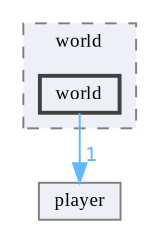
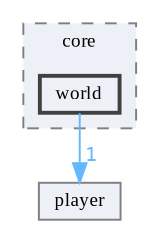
cluster "world": label "world" -> "core"
